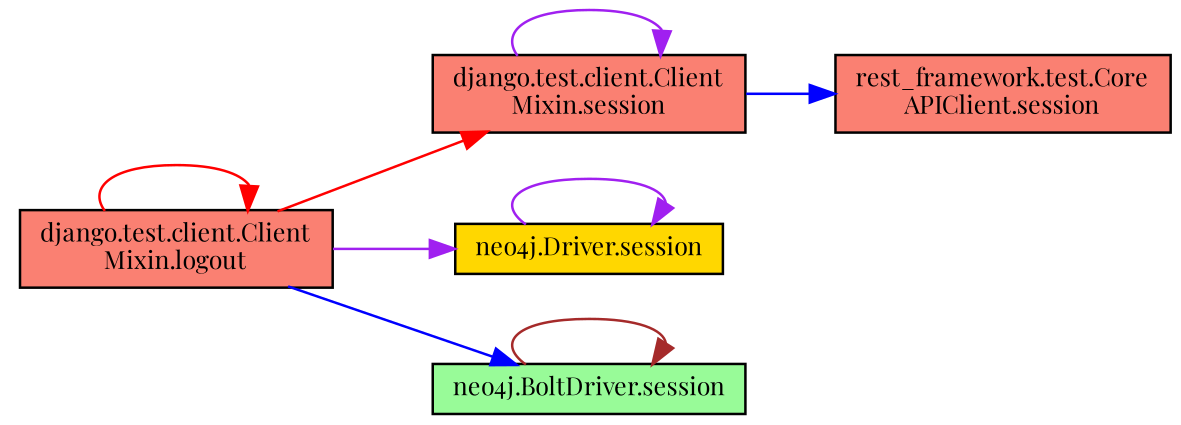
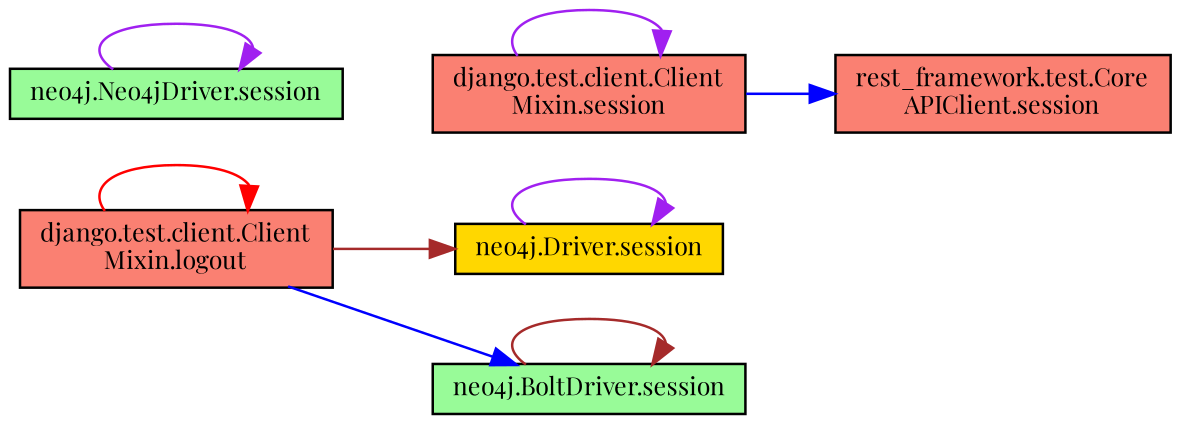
node "neo4j.Neo4jDriver.session": added
edge "django.test.client.Client Mixin.logout" -> "django.test.client.Client Mixin.session": removed
edge "django.test.client.Client Mixin.logout" -> "neo4j.Driver.session": color purple -> brown
